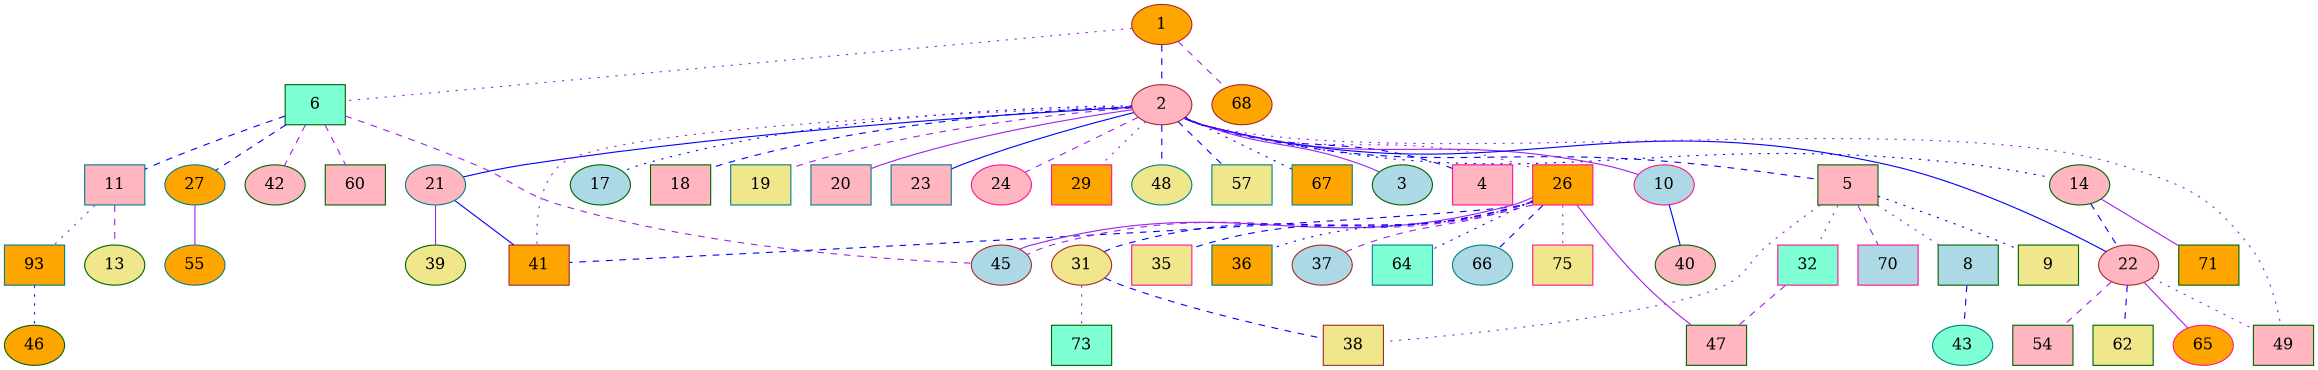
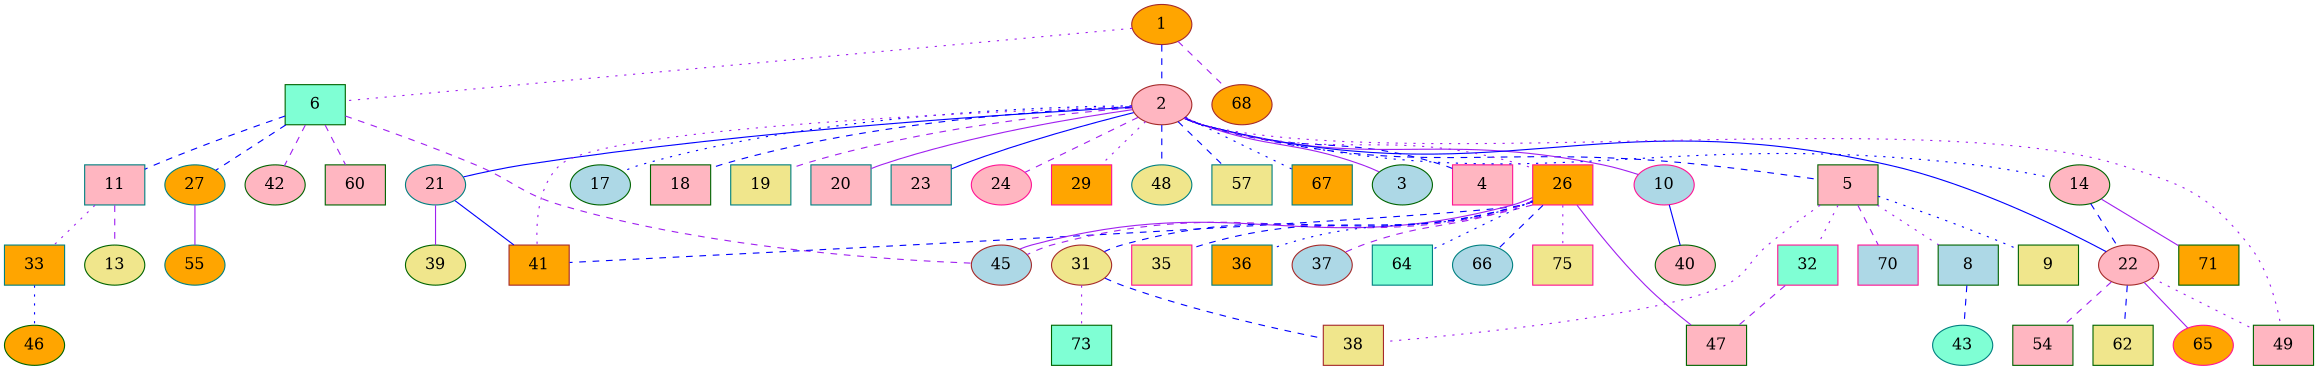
node "93": label "93" -> "33"
